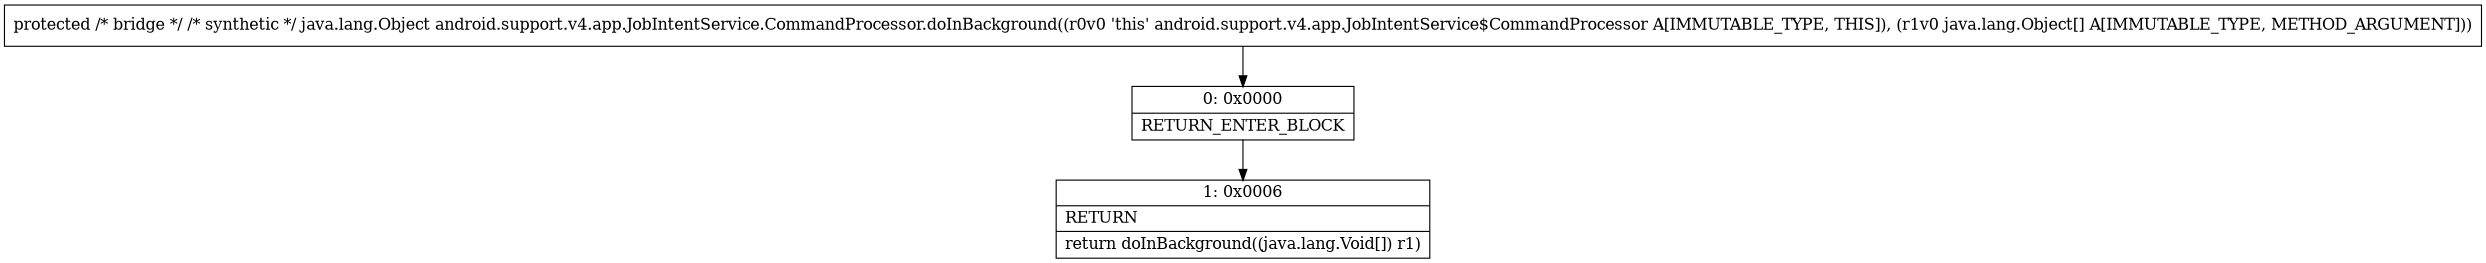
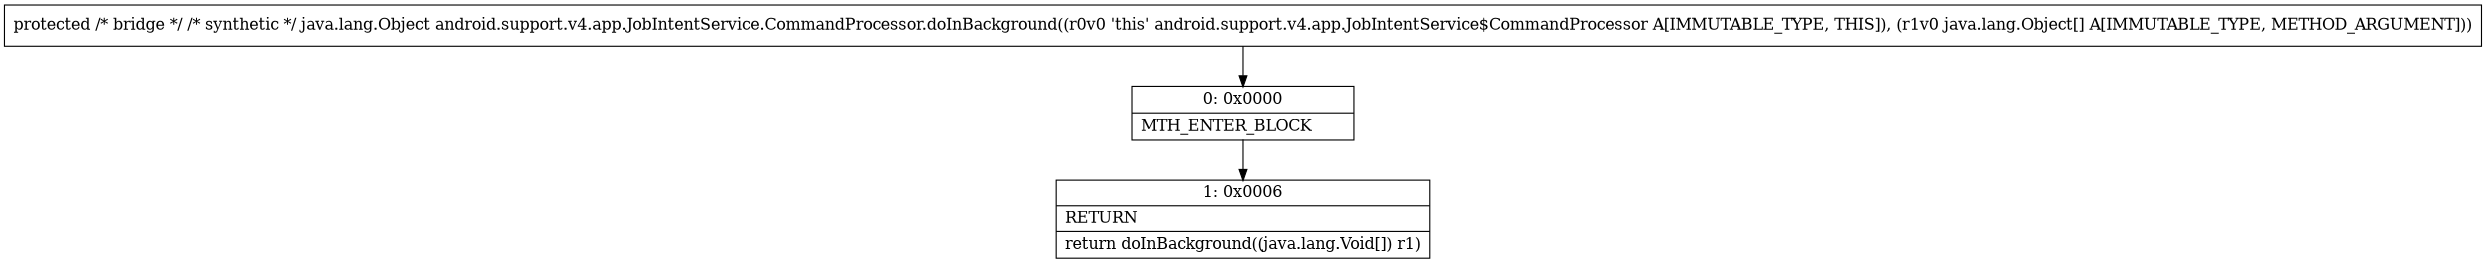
node "0: 0x0000": text "RETURN_ENTER_BLOCK" -> "MTH_ENTER_BLOCK"
